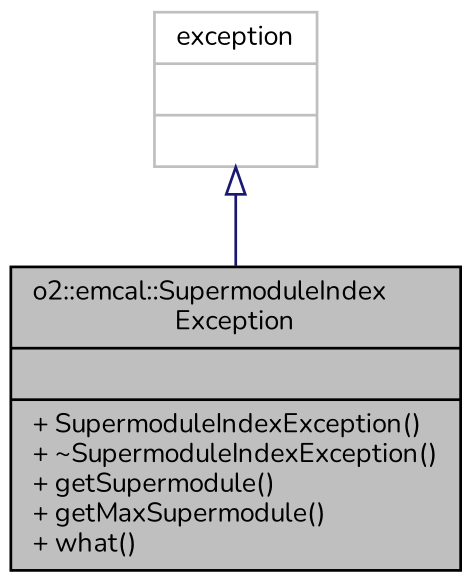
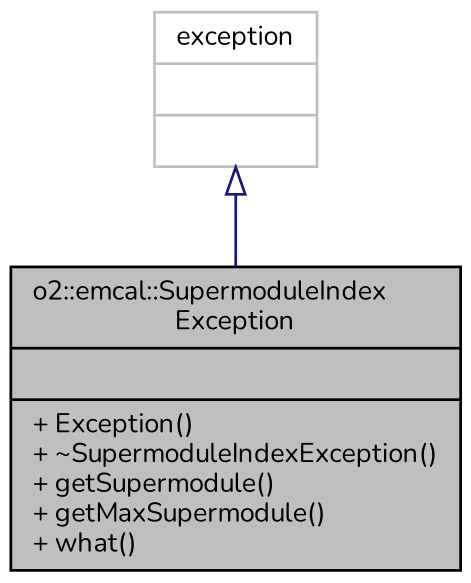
node "o2::emcal::SupermoduleIndex": text "+ SupermoduleIndexException()" -> "+ Exception()"
